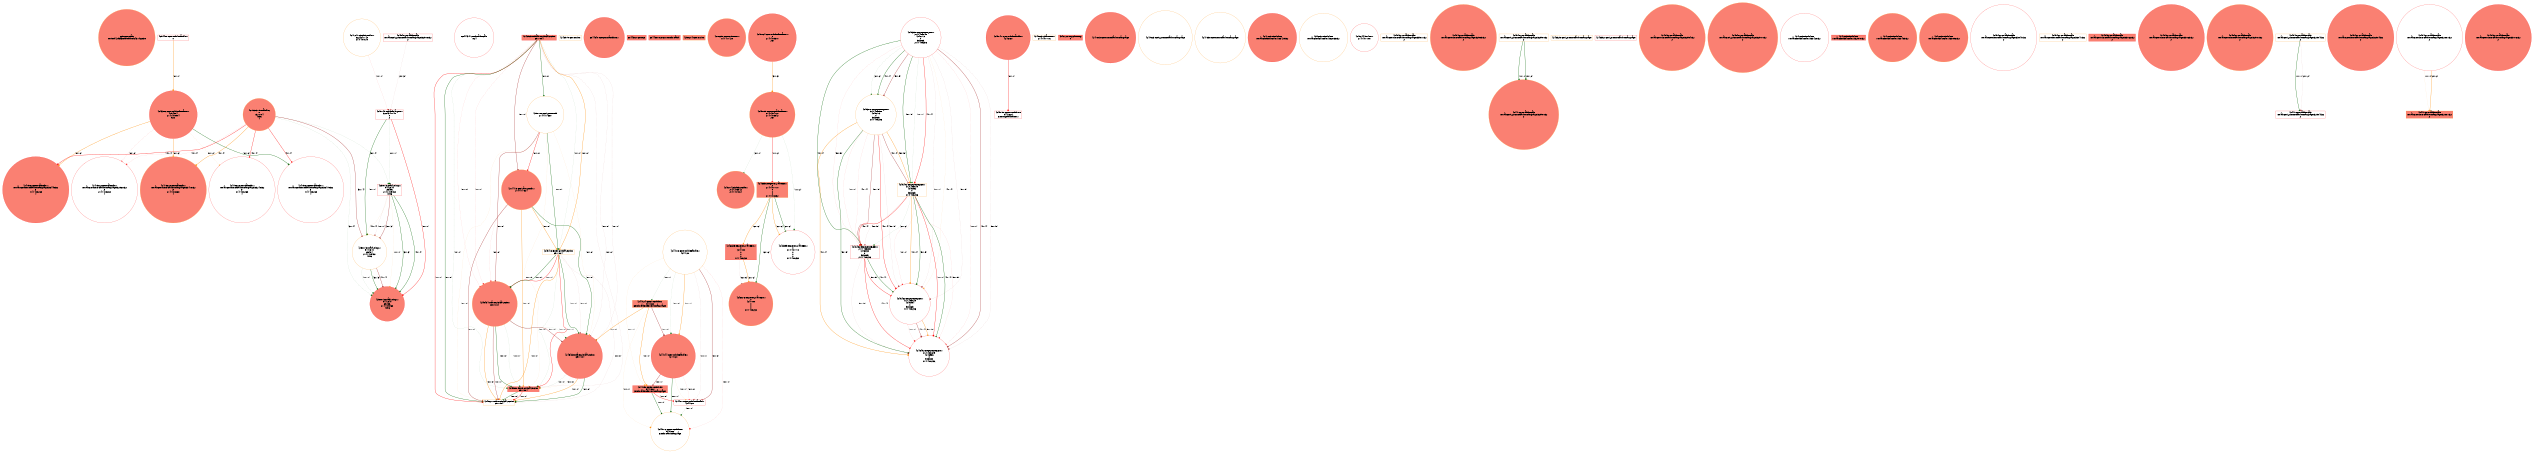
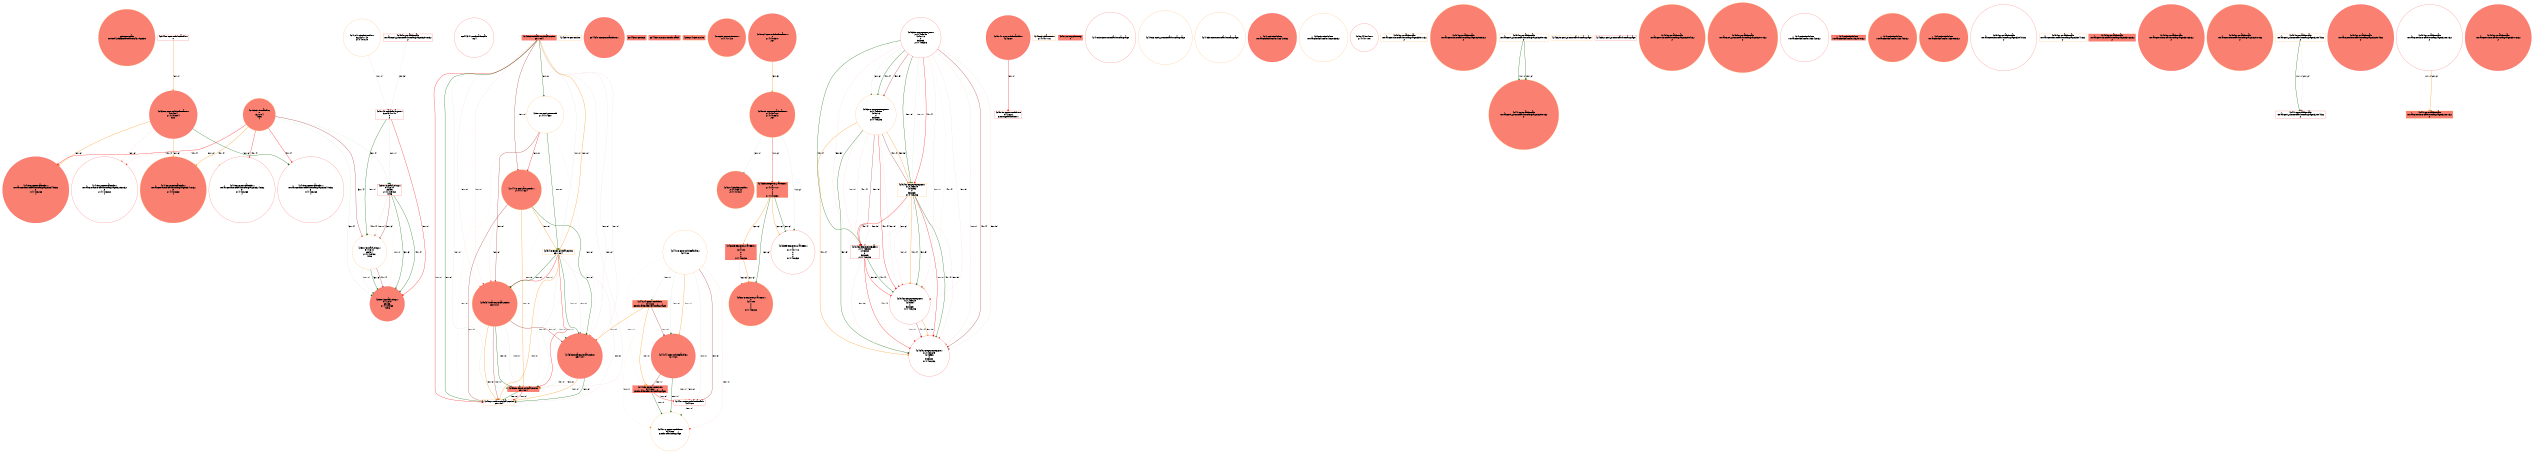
node "4247883.GetUserDefaultUILanguage": fillcolor salmon -> white
